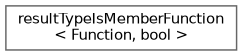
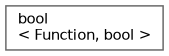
node "resultTypeIsMemberFunction < Function, bool >": label "resultTypeIsMemberFunction < Function, bool >" -> "bool < Function, bool >"
